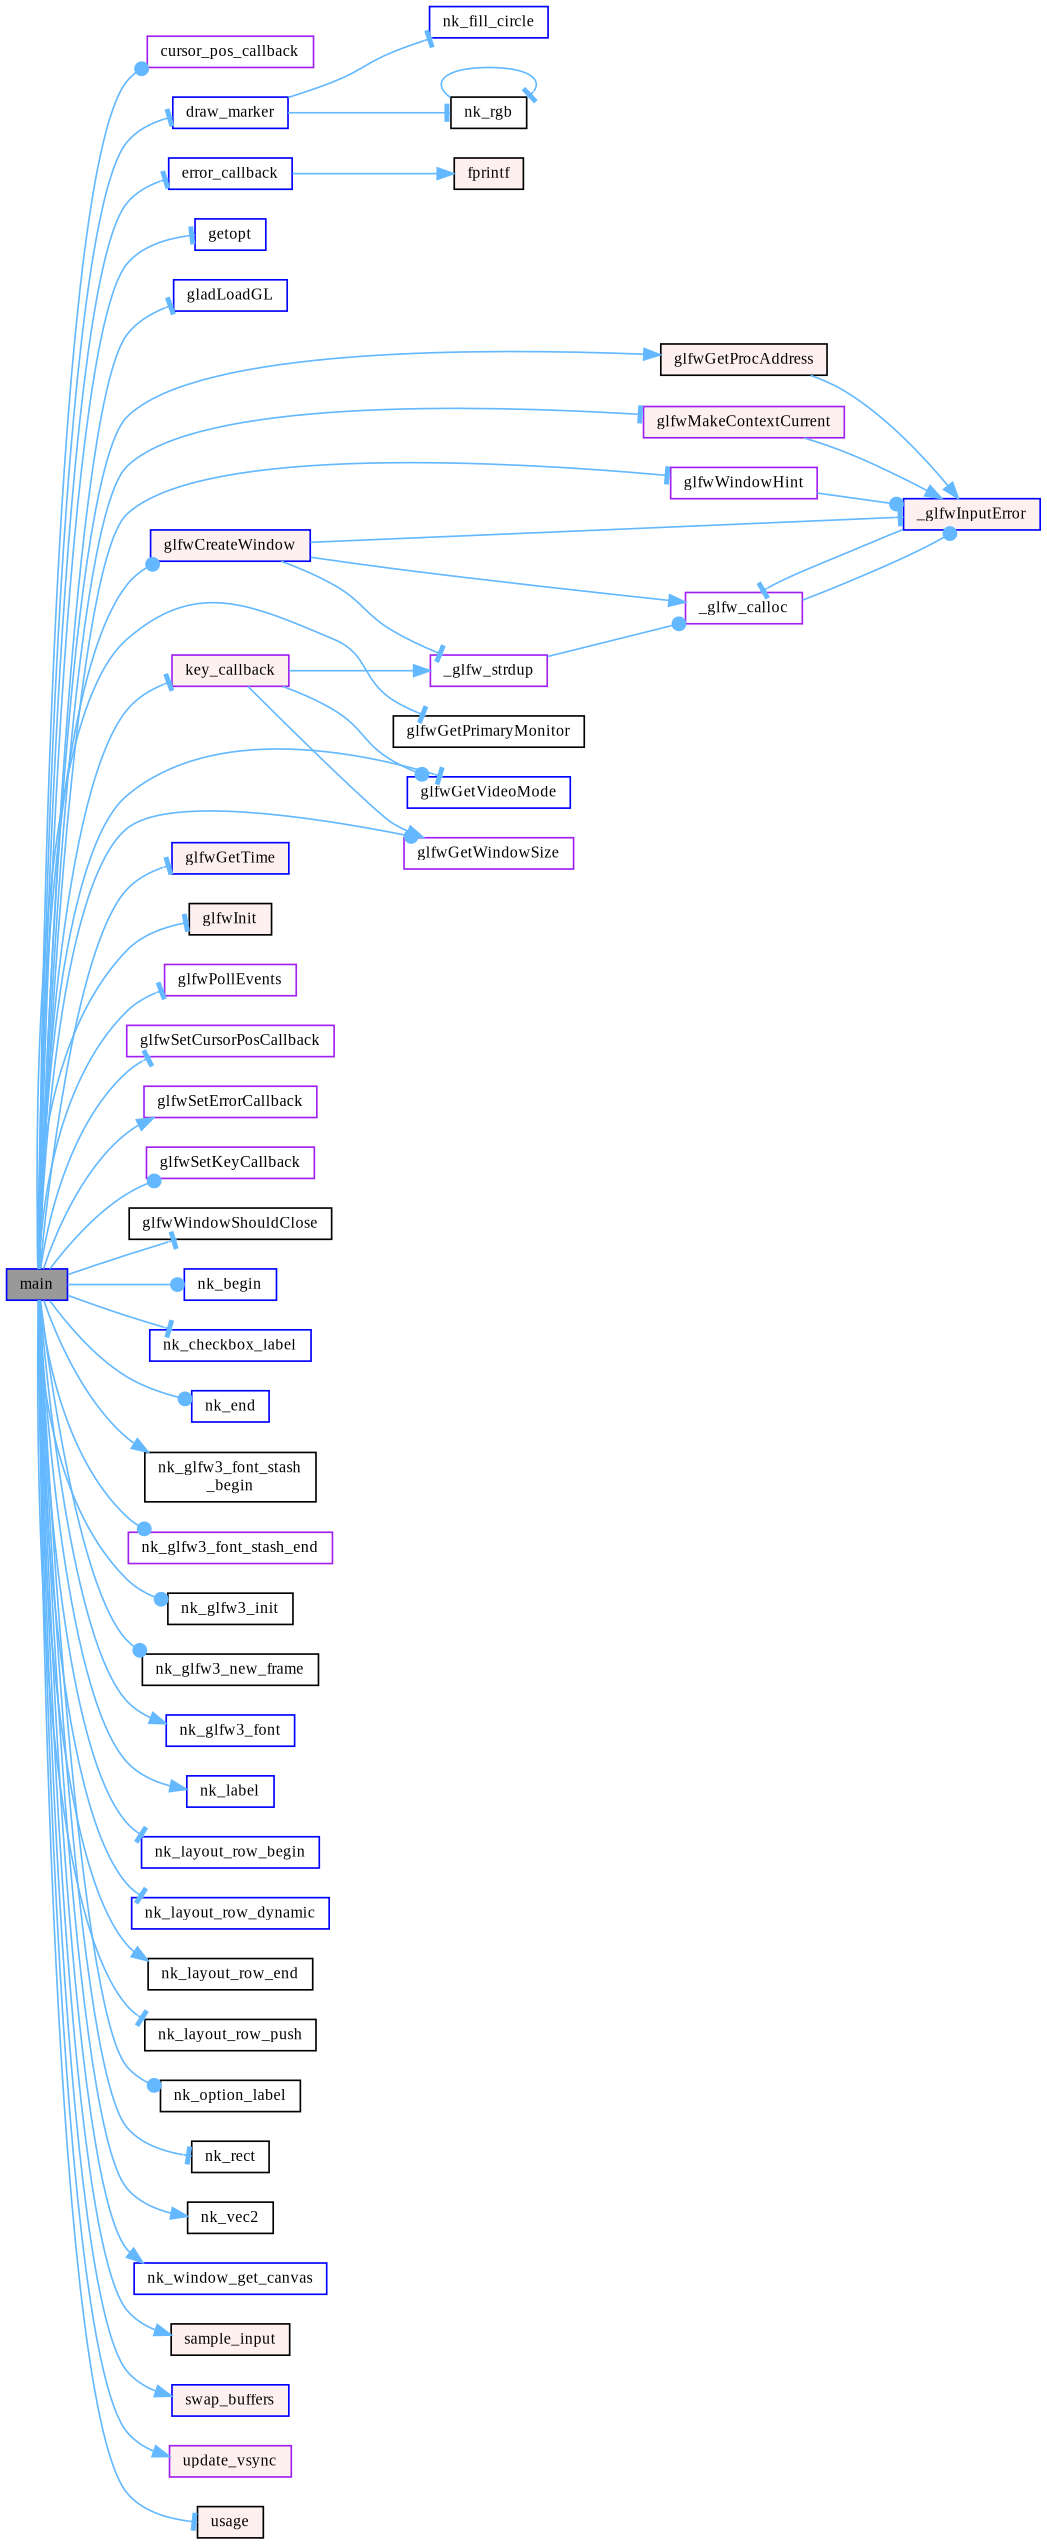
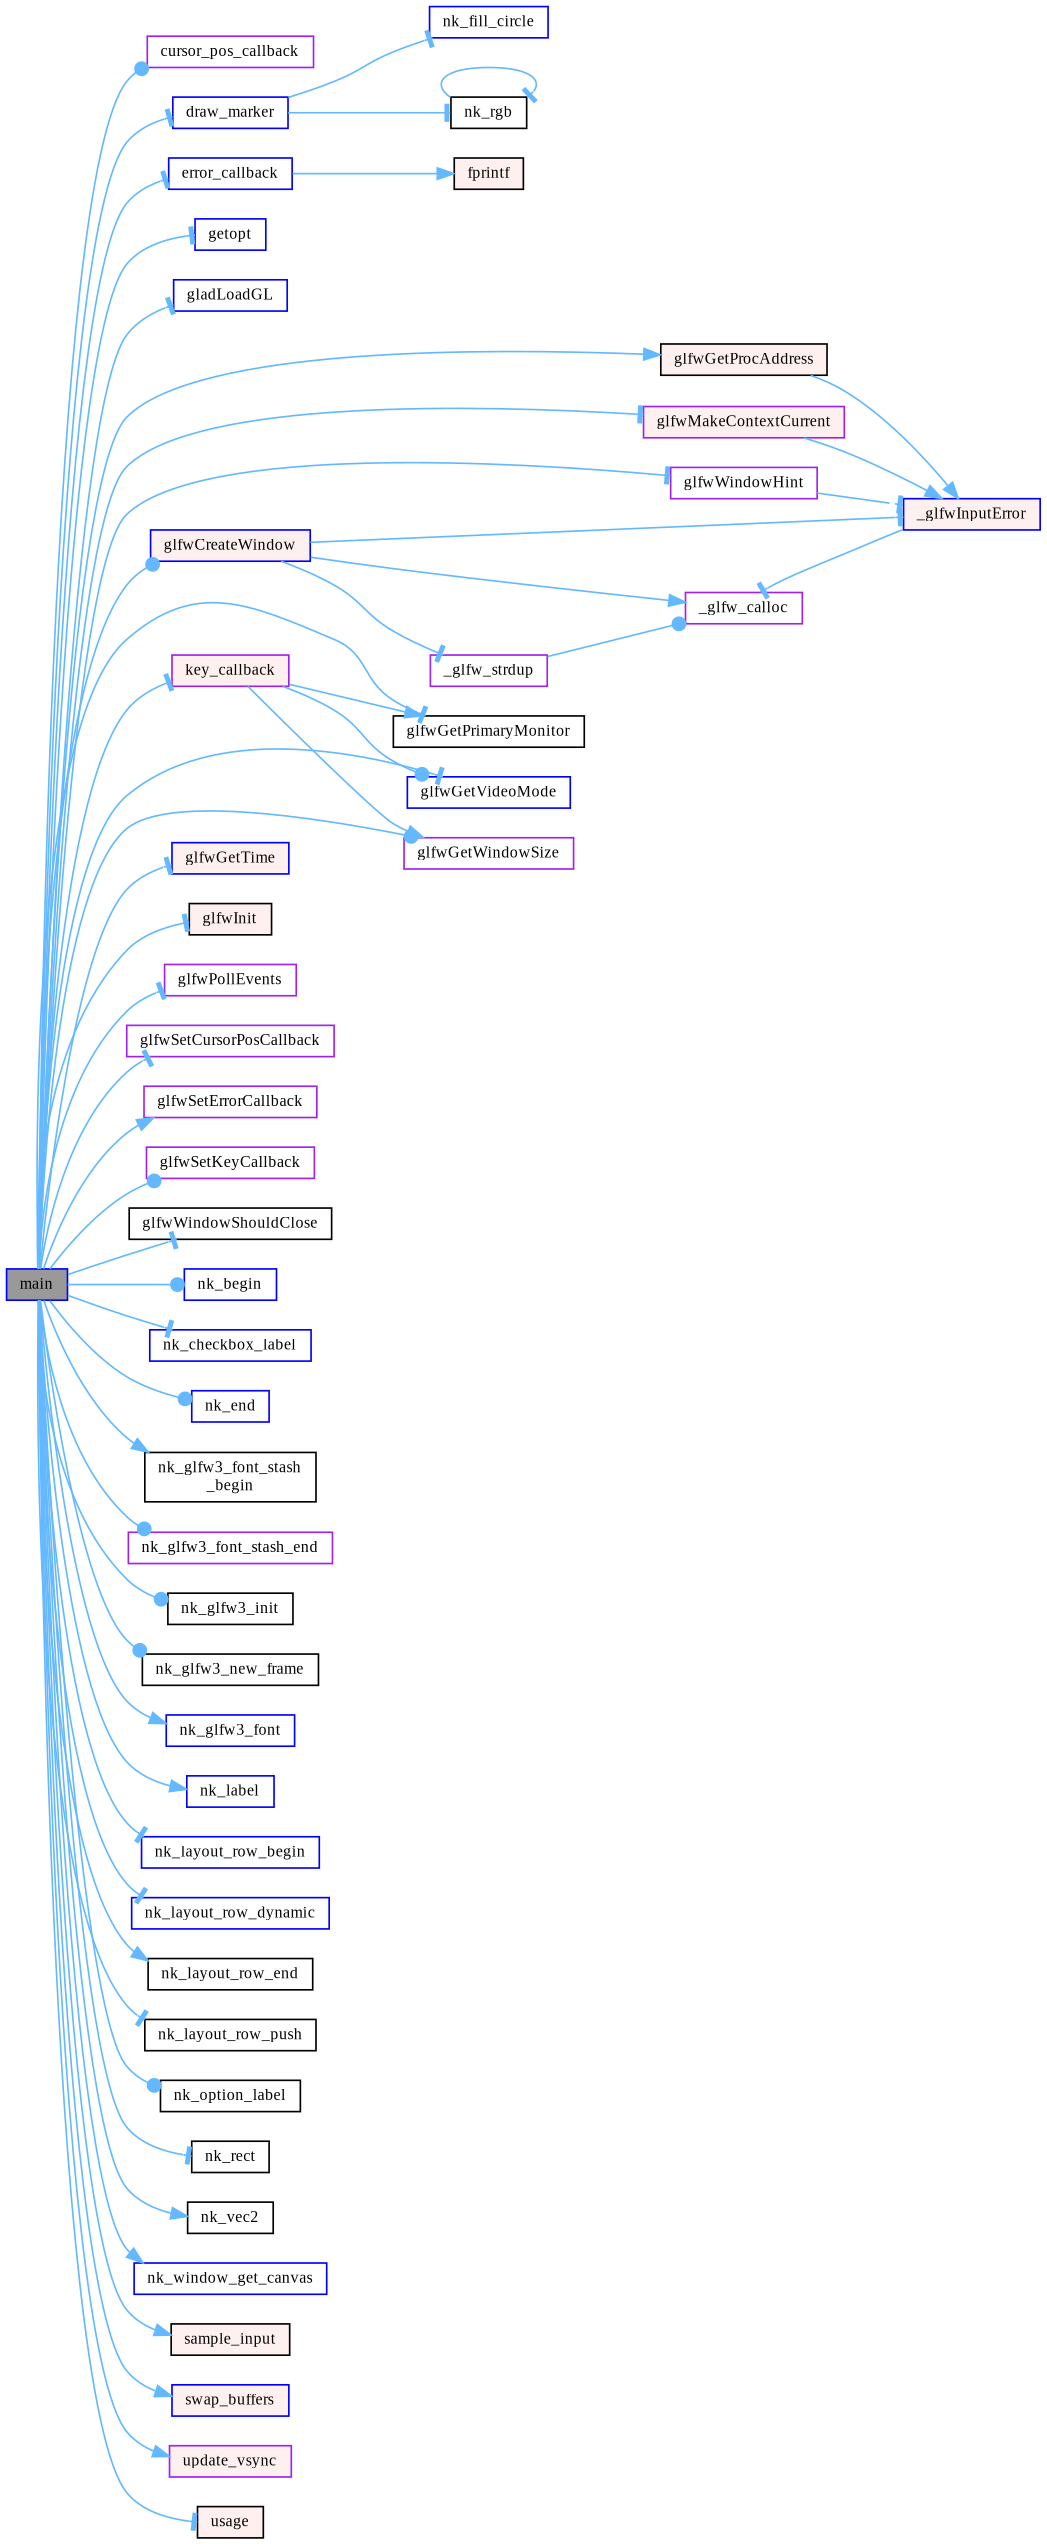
edge "glfwWindowHint" -> "_glfwInputError": arrowhead dot -> tee
edge "_glfw_calloc" -> "_glfwInputError": removed
edge "key_callback" -> "_glfw_strdup": now "key_callback" -> "glfwGetPrimaryMonitor"
